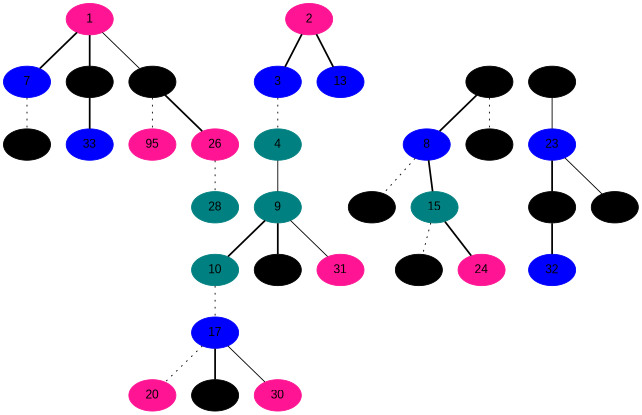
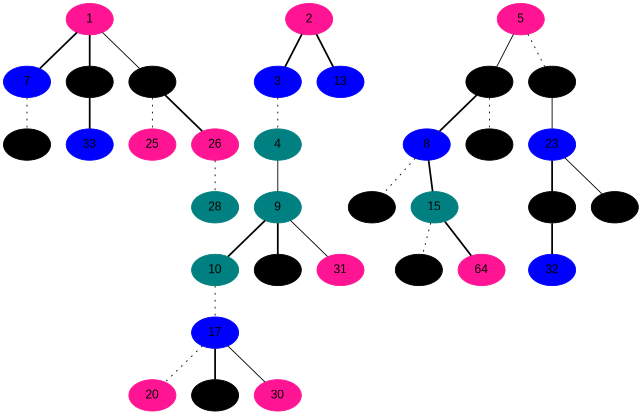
node "5": added
node "95": label "95" -> "25"
node "24": label "24" -> "64"
